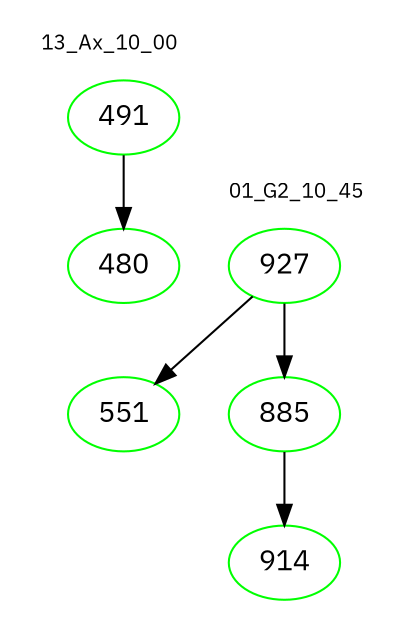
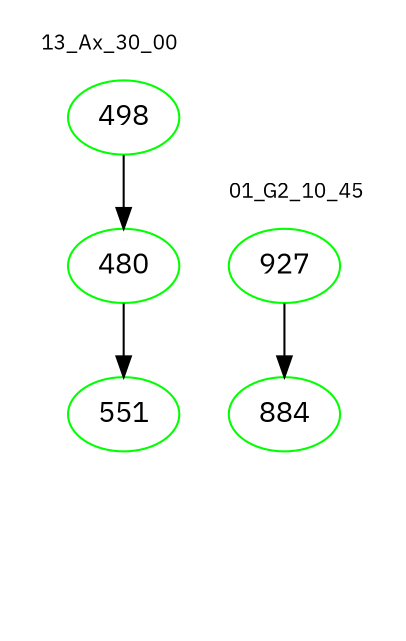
cluster "13_Ax_10_00": label "13_Ax_10_00" -> "13_Ax_30_00"
node "491": label "491" -> "498"
edge "927" -> "551": now "480" -> "551"
node "885": label "885" -> "884"
node "914": removed
